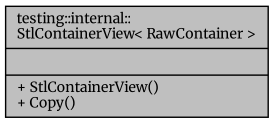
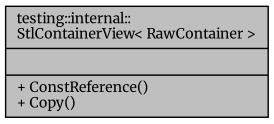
node "testing::internal::": text "+ StlContainerView()" -> "+ ConstReference()"
